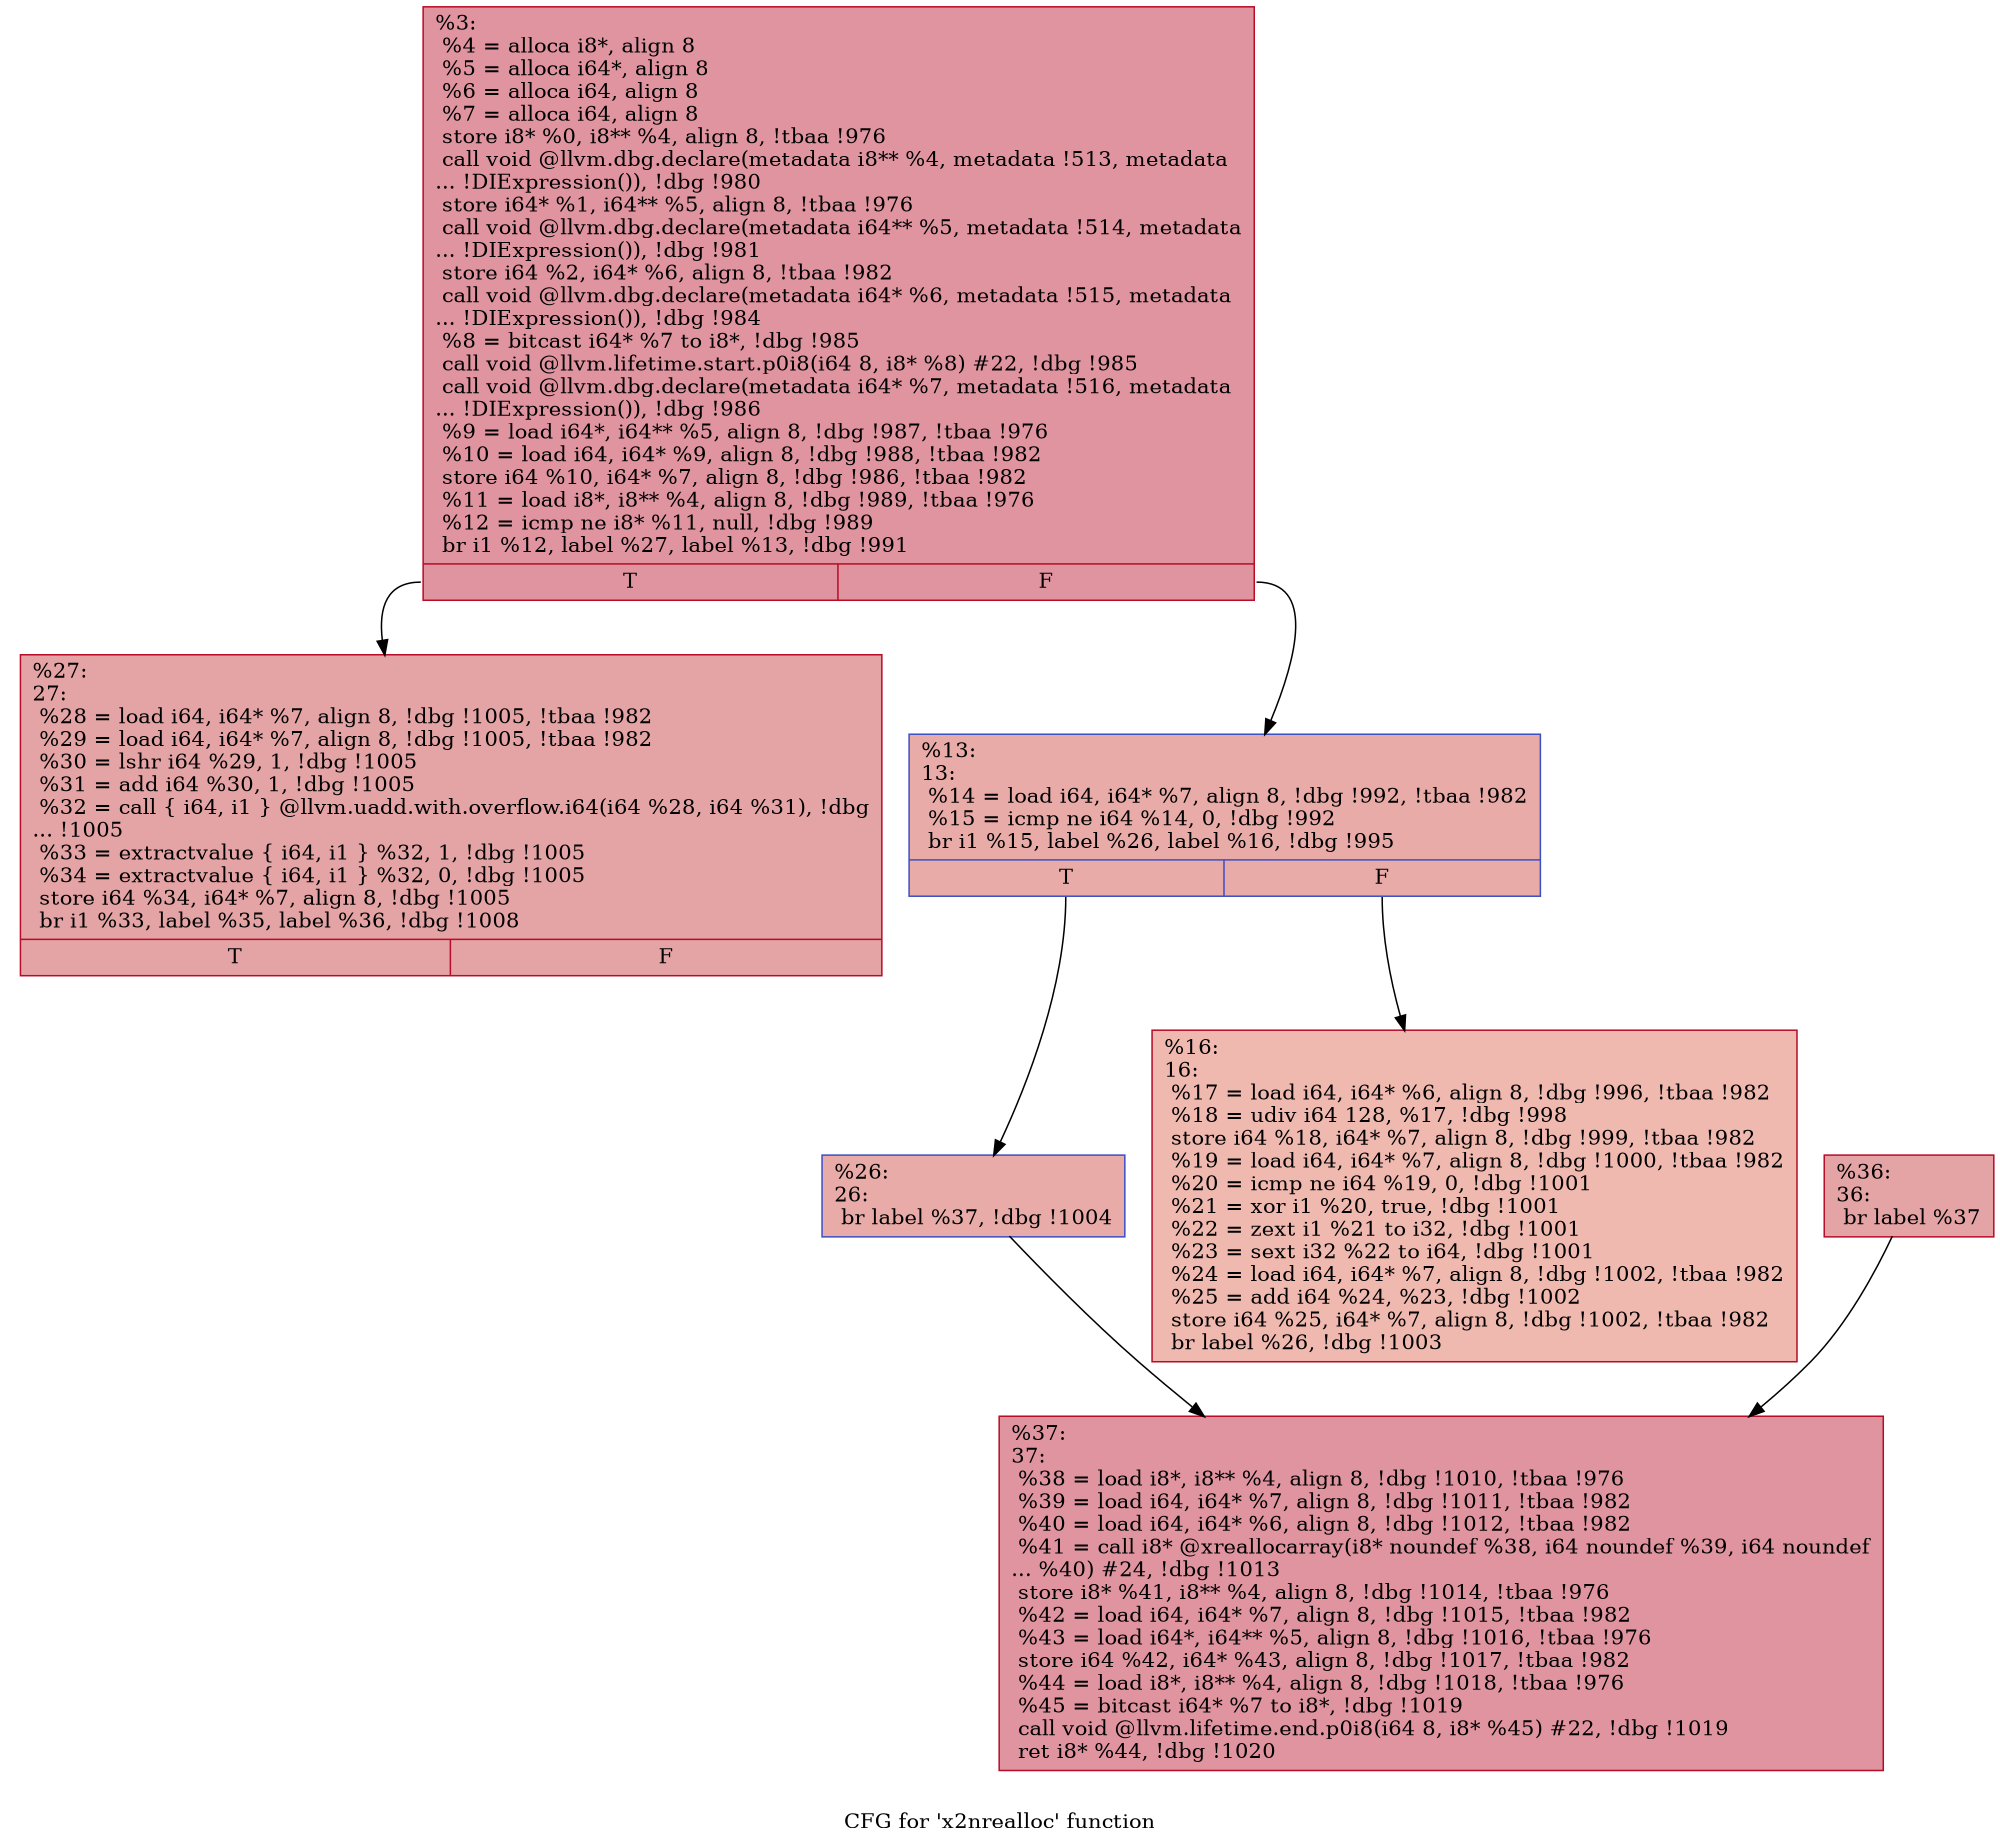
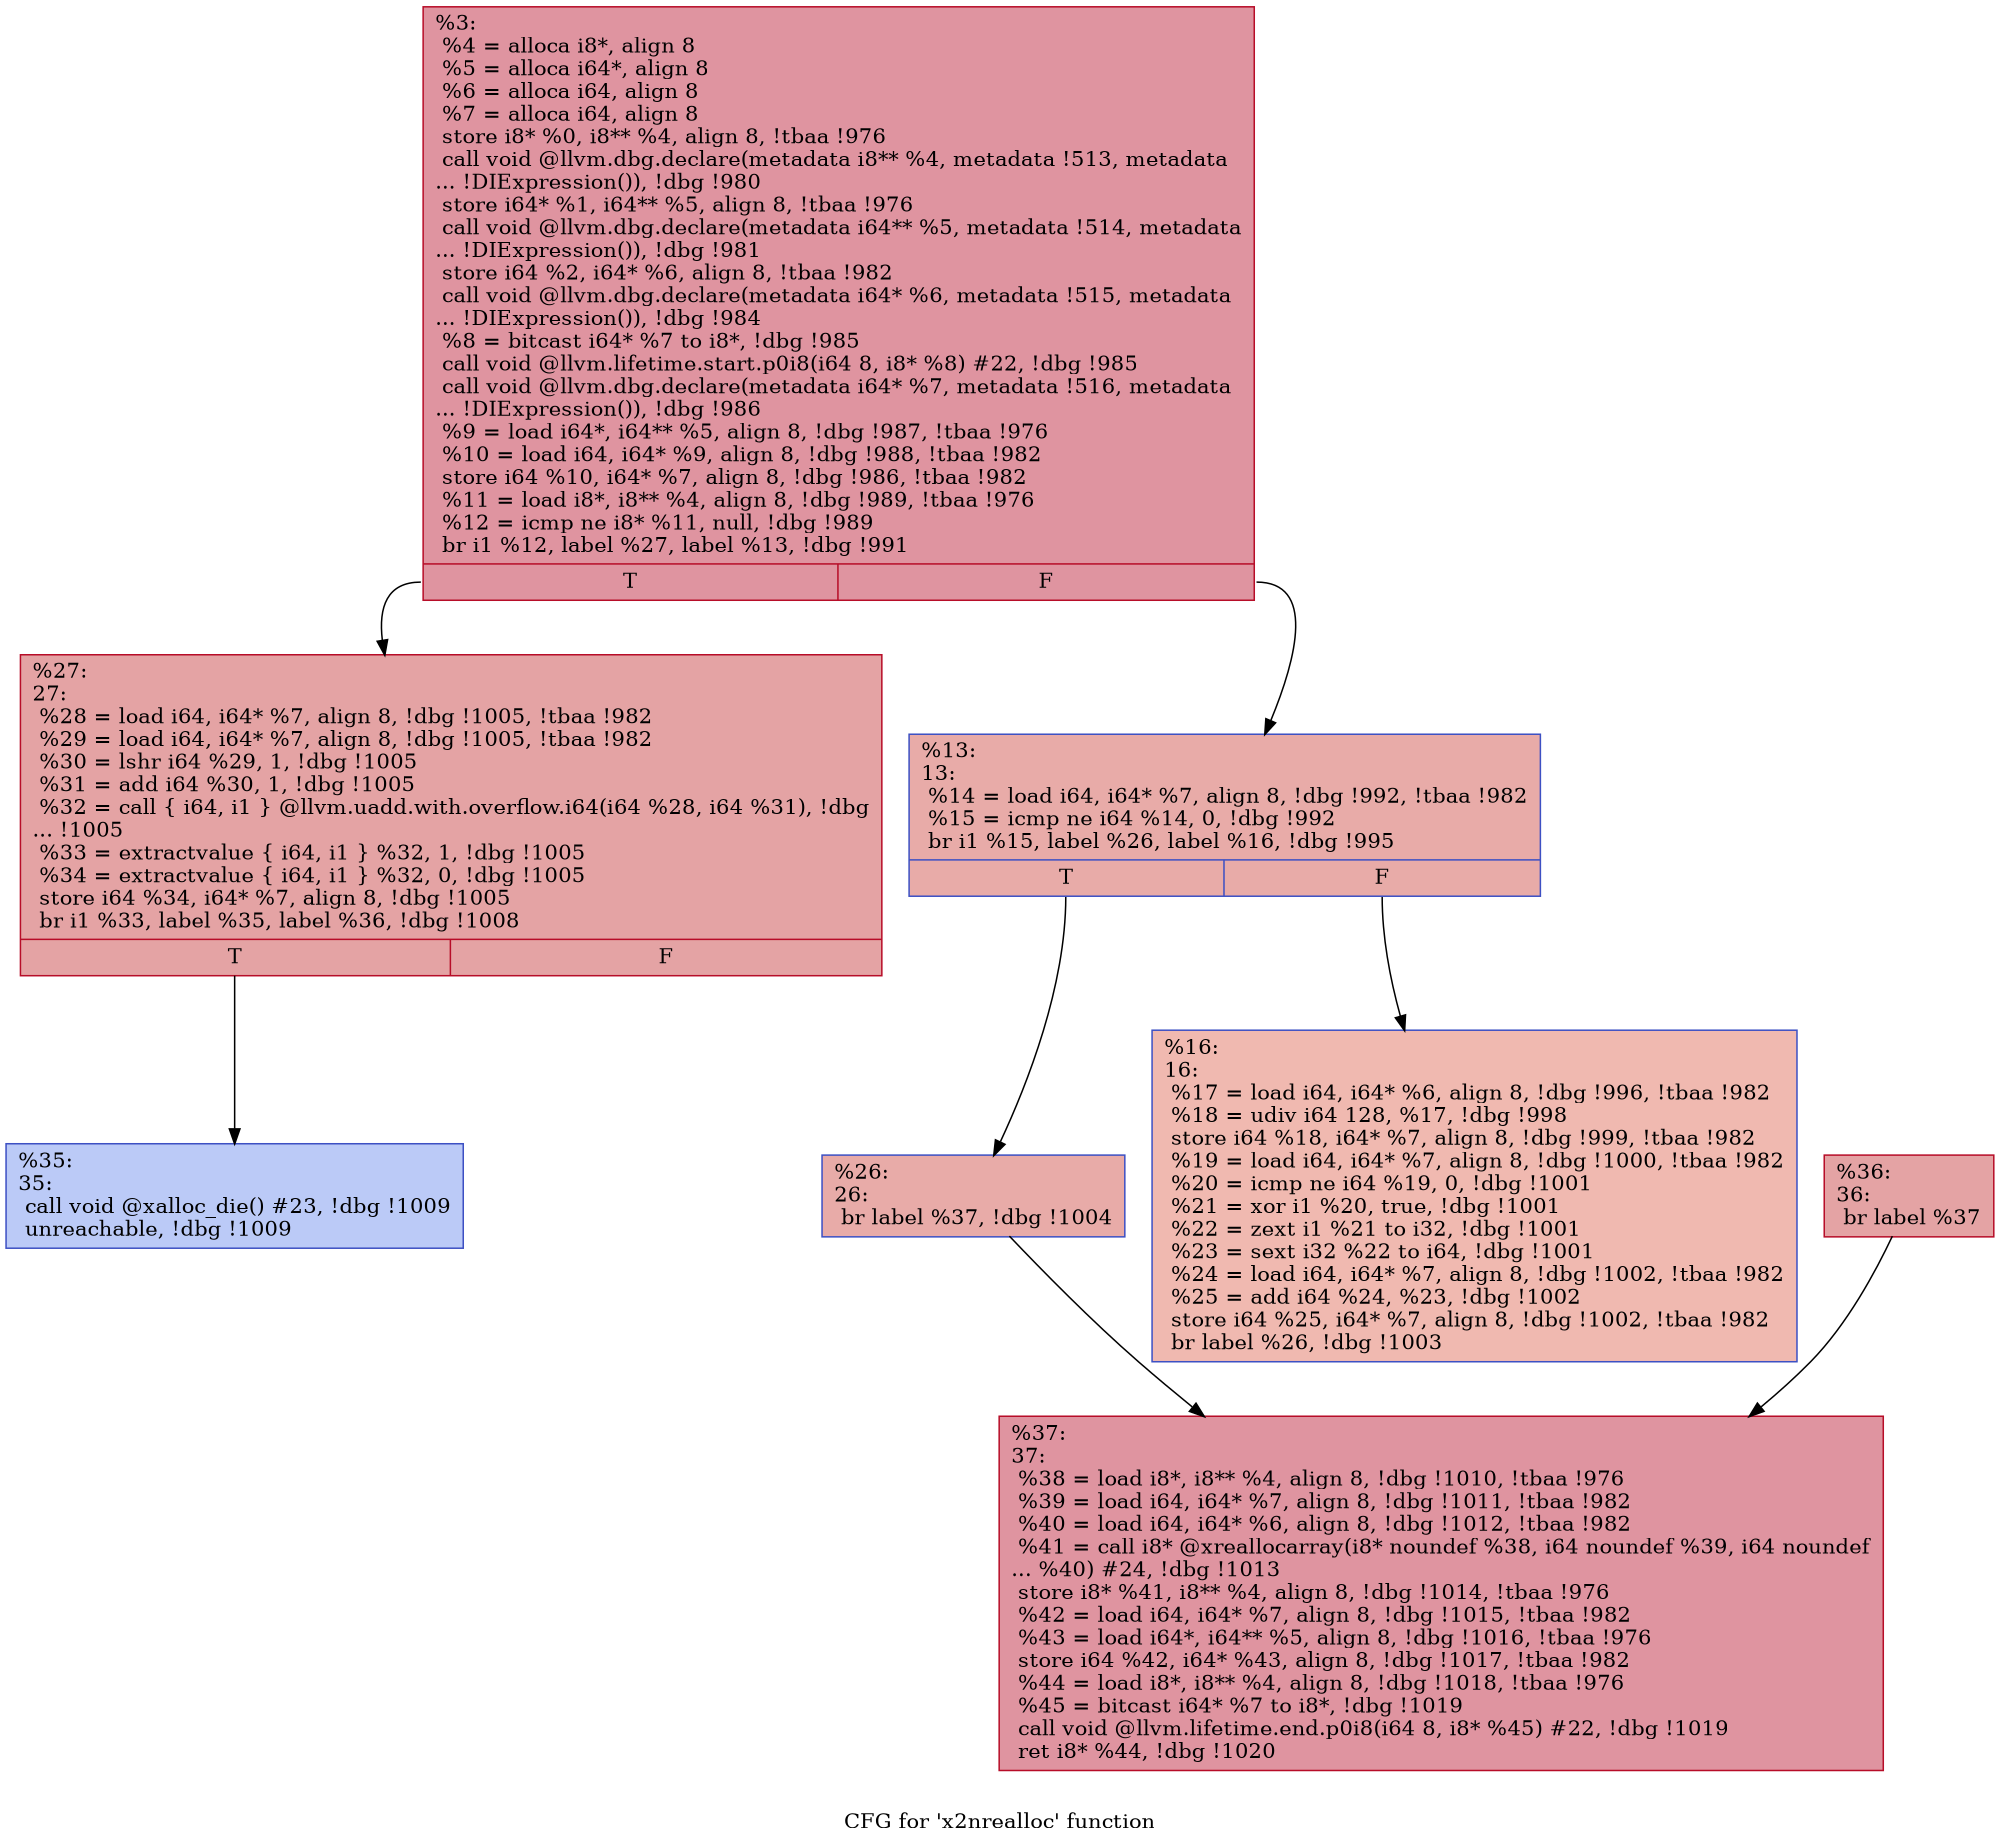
node "%35:": added
node "%16:": color #b70d28ff -> #3d50c3ff
